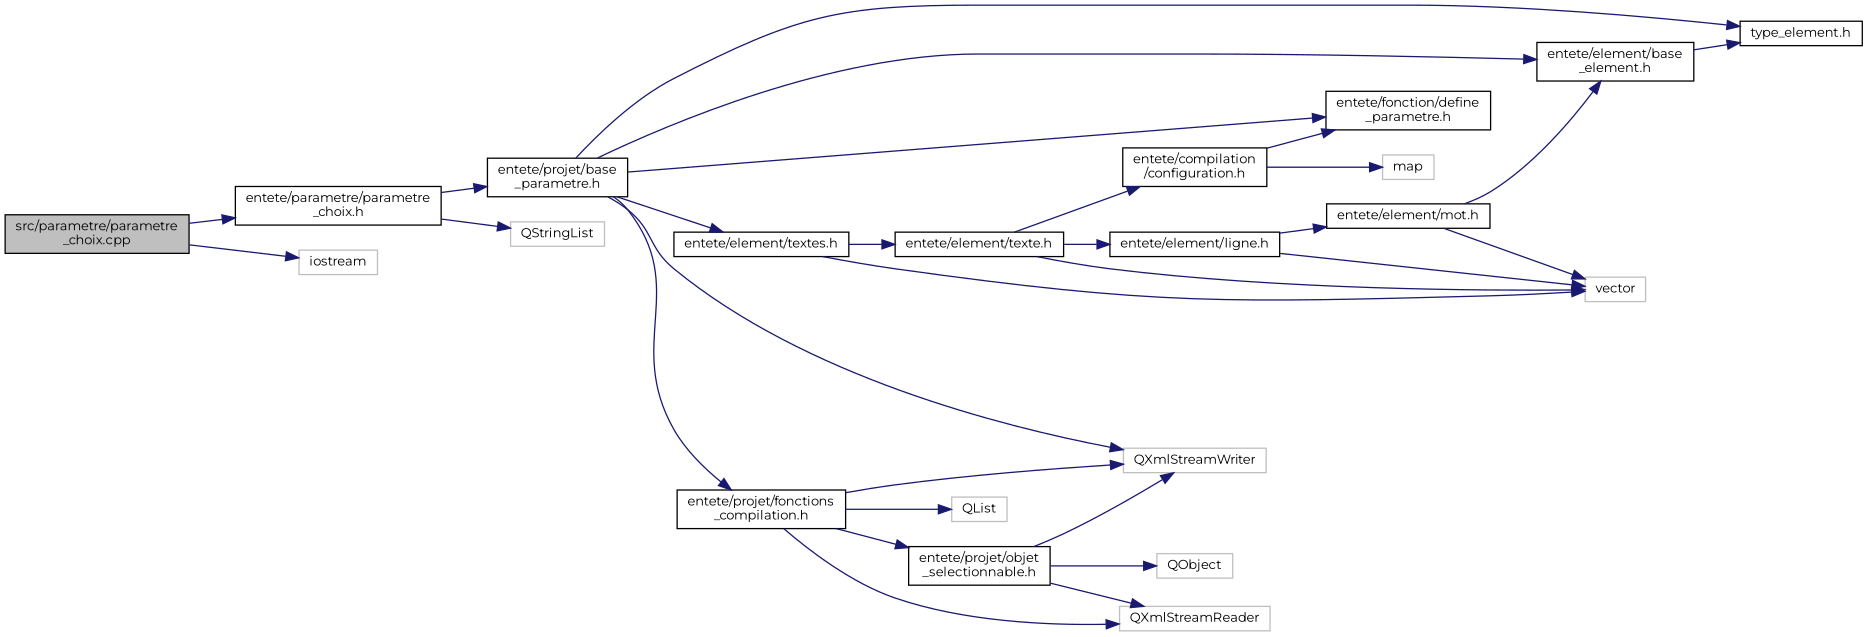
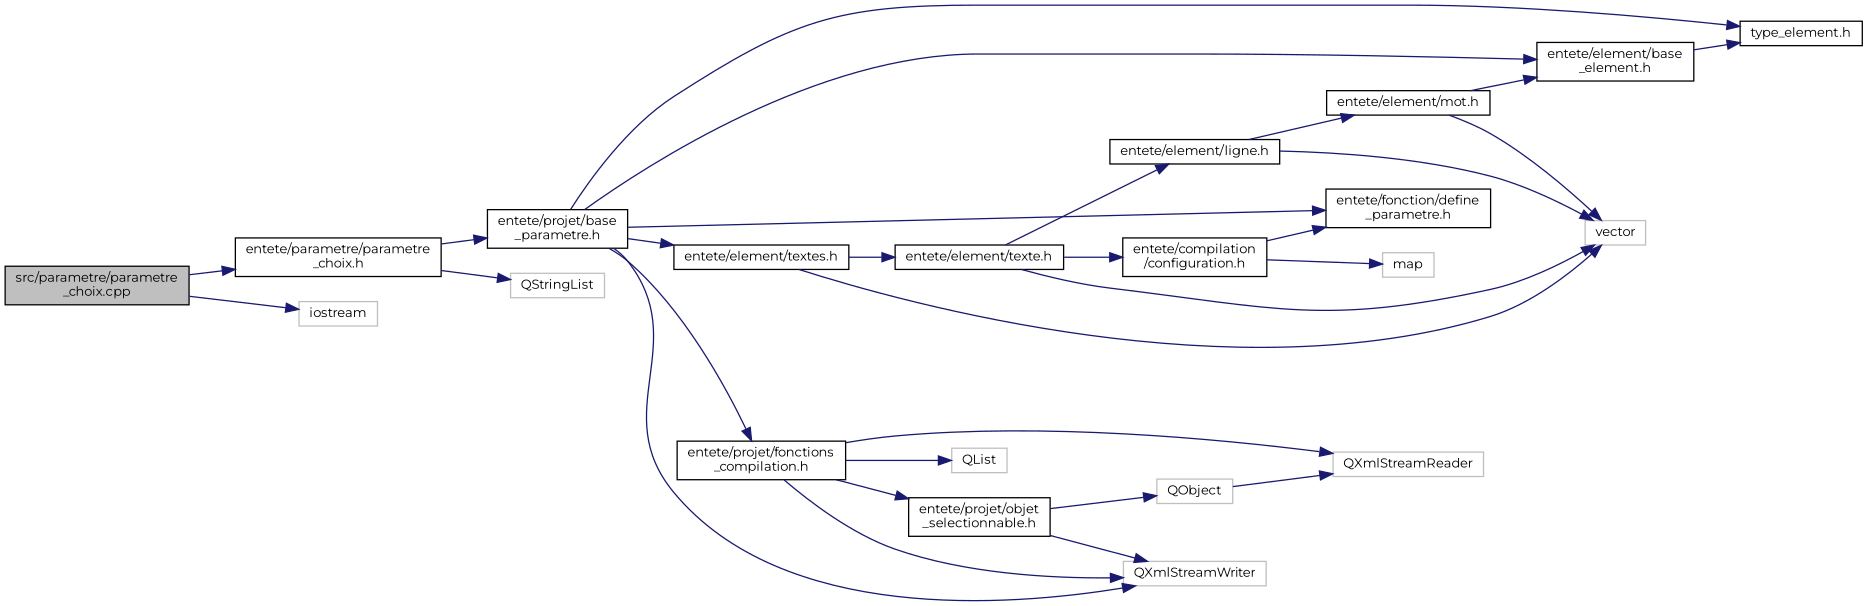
edge "entete/projet/objet _selectionnable.h" -> "QXmlStreamReader": now "QObject" -> "QXmlStreamReader"
